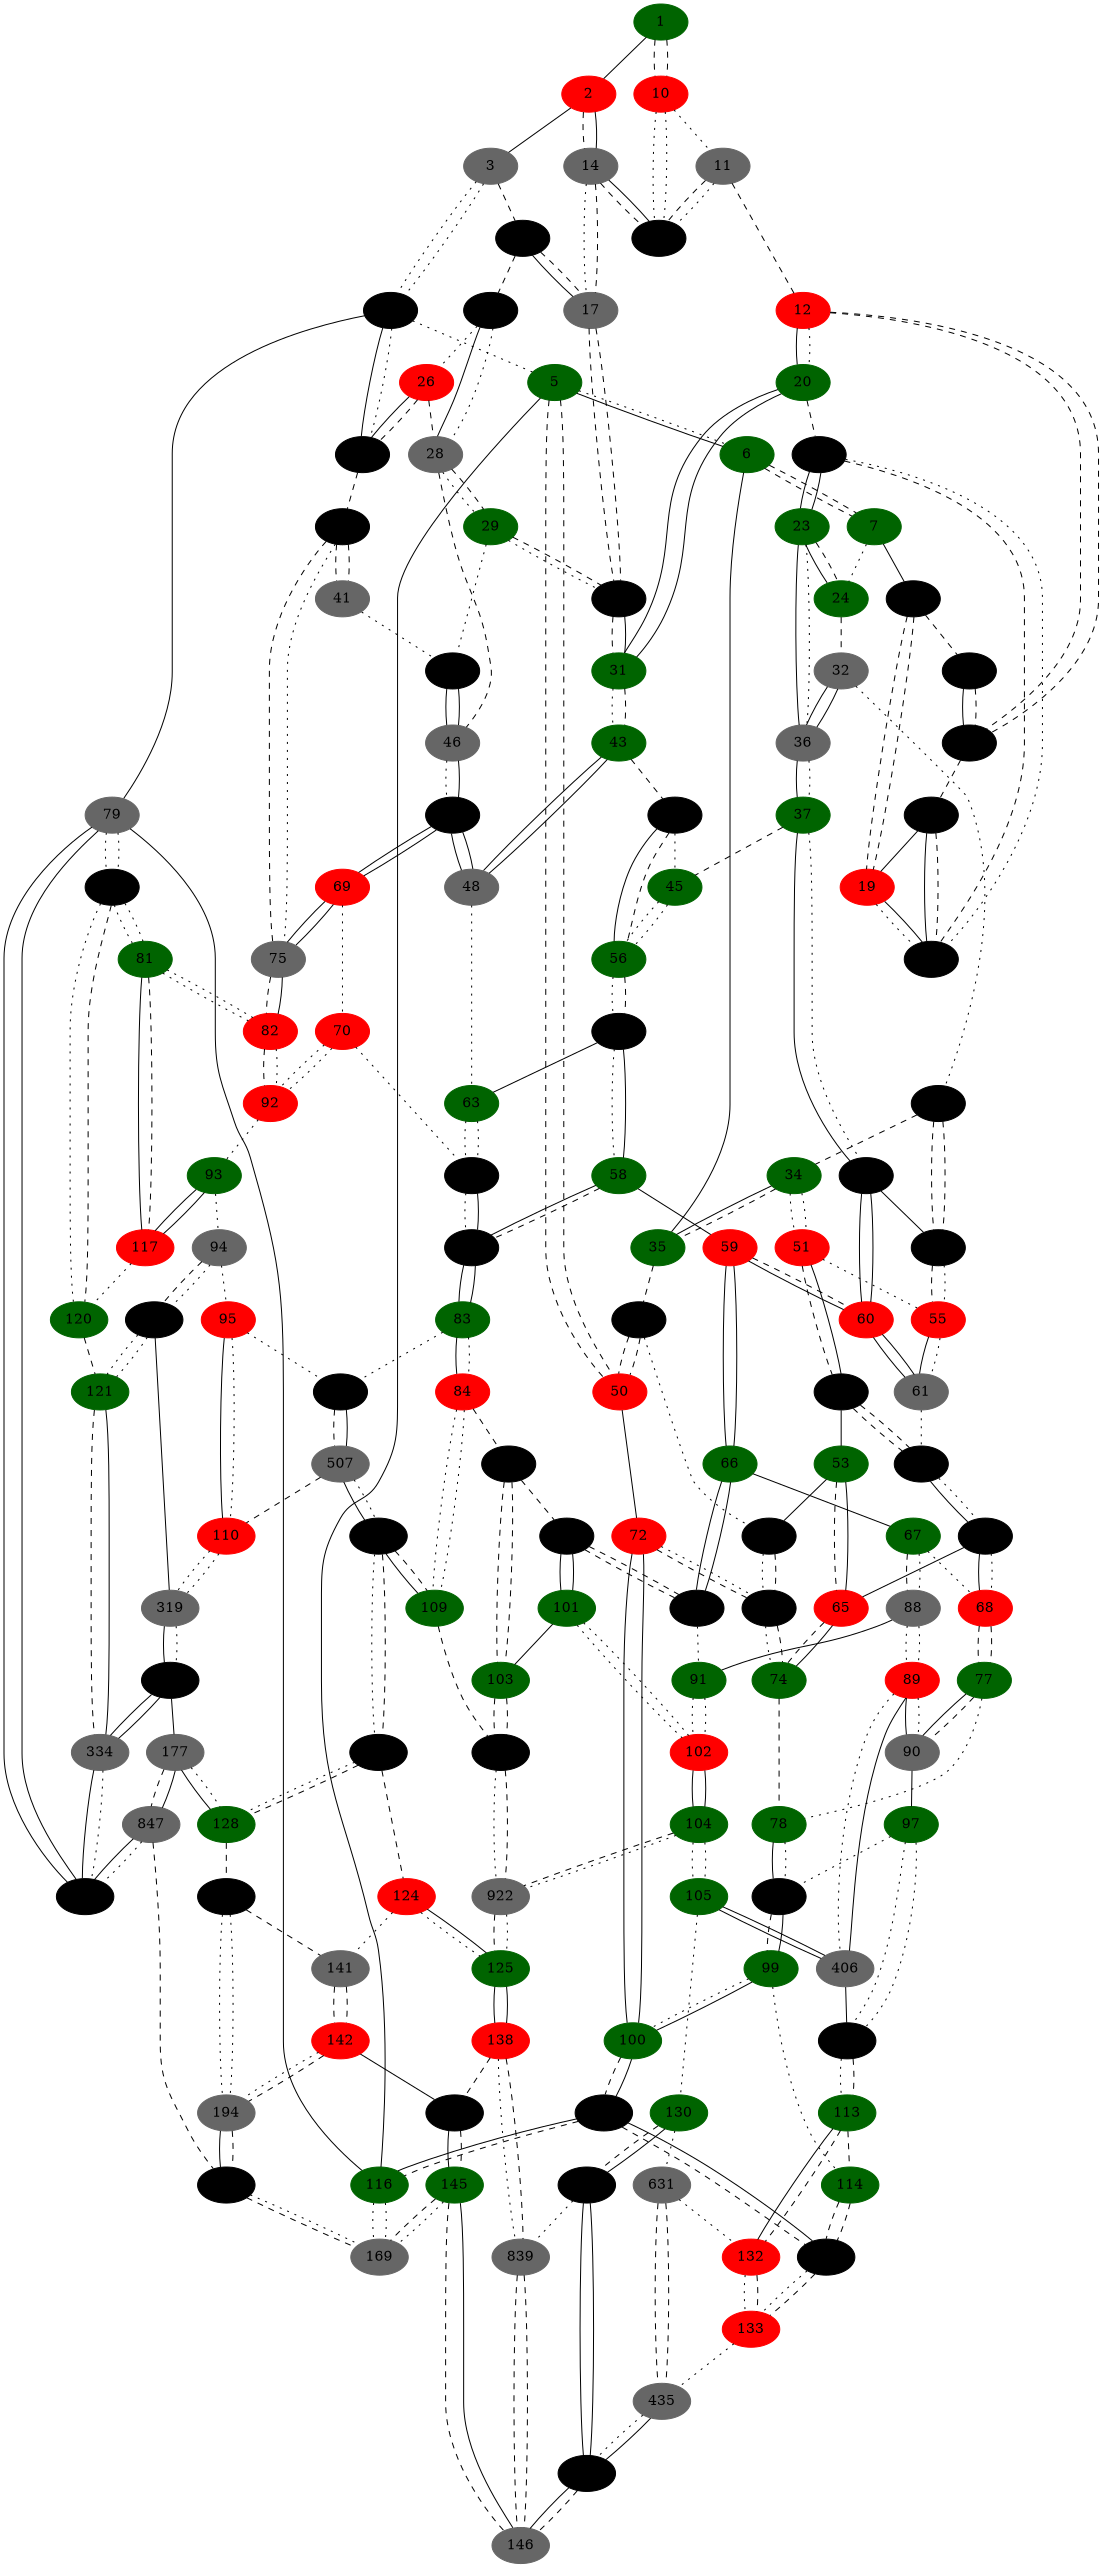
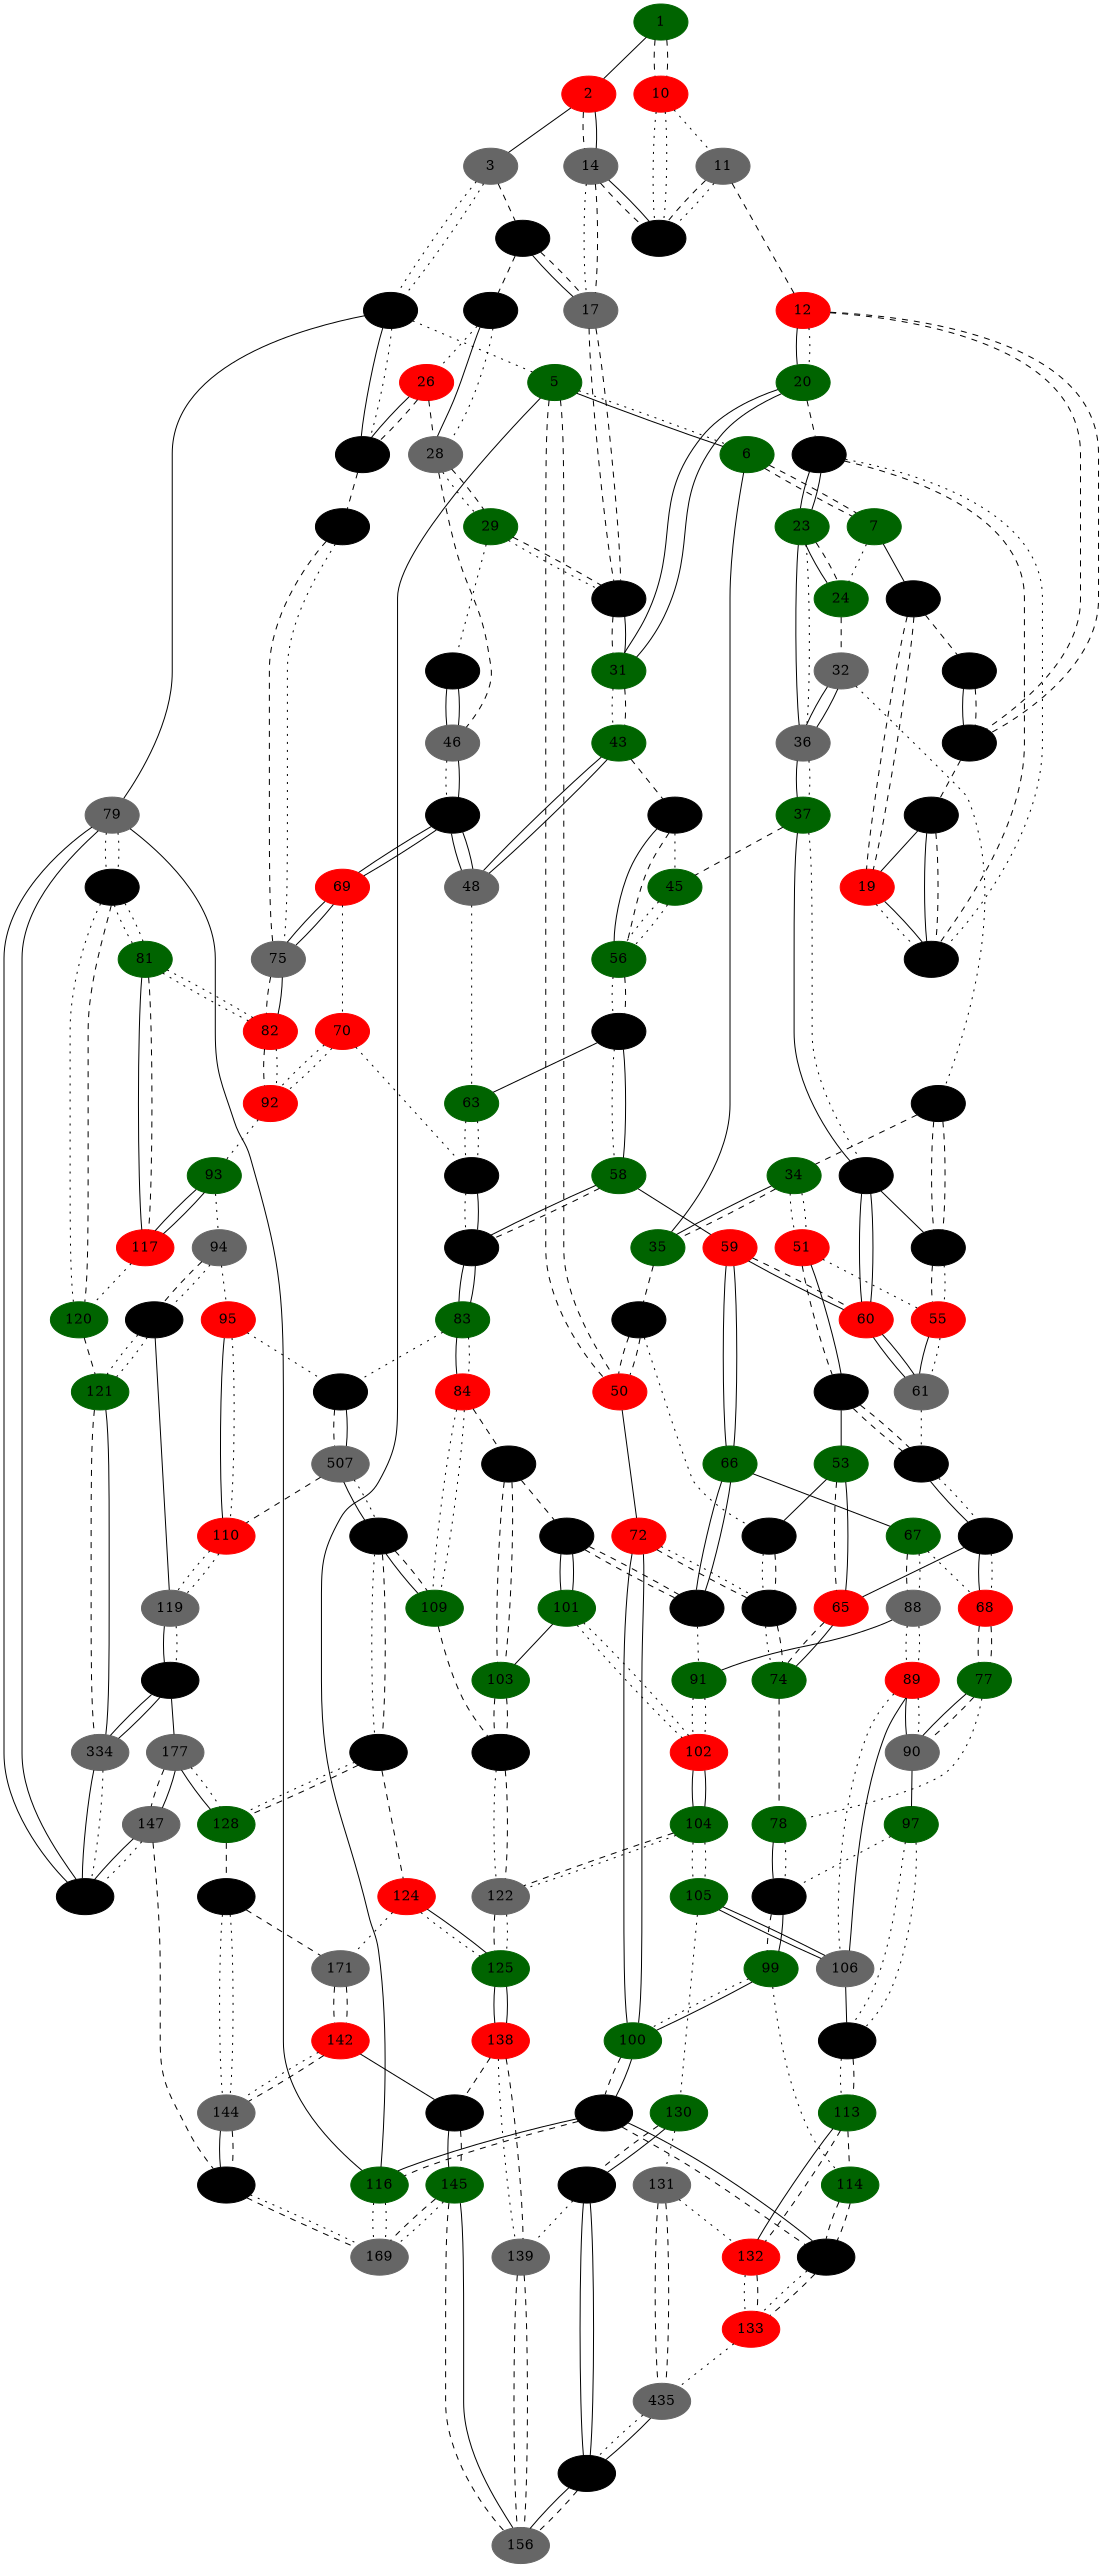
node "41": removed
node "319": label "319" -> "119"
node "847": label "847" -> "147"
node "922": label "922" -> "122"
node "141": label "141" -> "171"
node "406": label "406" -> "106"
node "194": label "194" -> "144"
node "631": label "631" -> "131"
node "839": label "839" -> "139"
node "146": label "146" -> "156"
